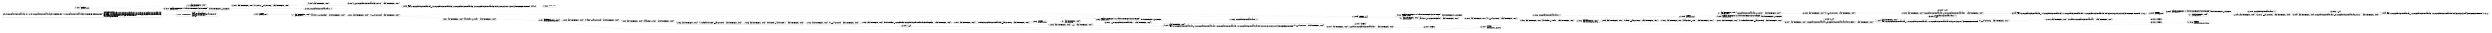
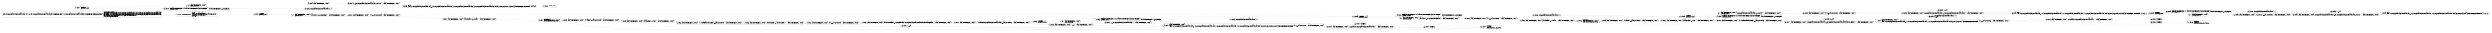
node "43: 0x00b7": removed
